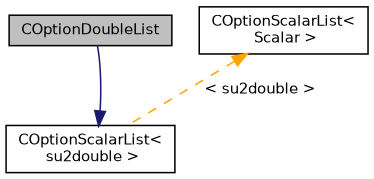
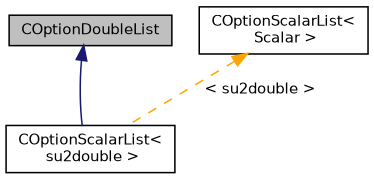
edge "COptionDoubleList" -> "COptionScalarList< su2double >": reversed
